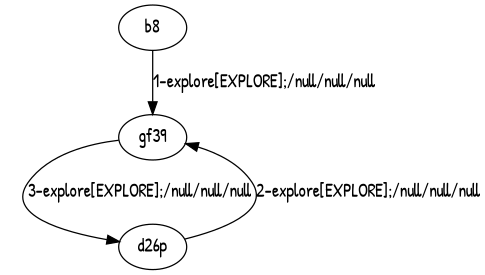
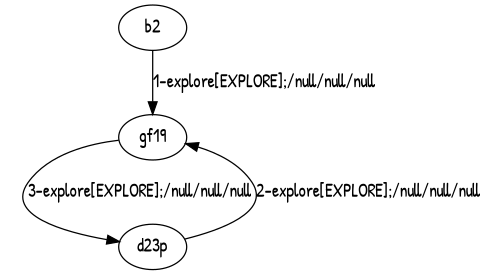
node "b8": label "b8" -> "b2"
node "gf39": label "gf39" -> "gf19"
node "d26p": label "d26p" -> "d23p"
